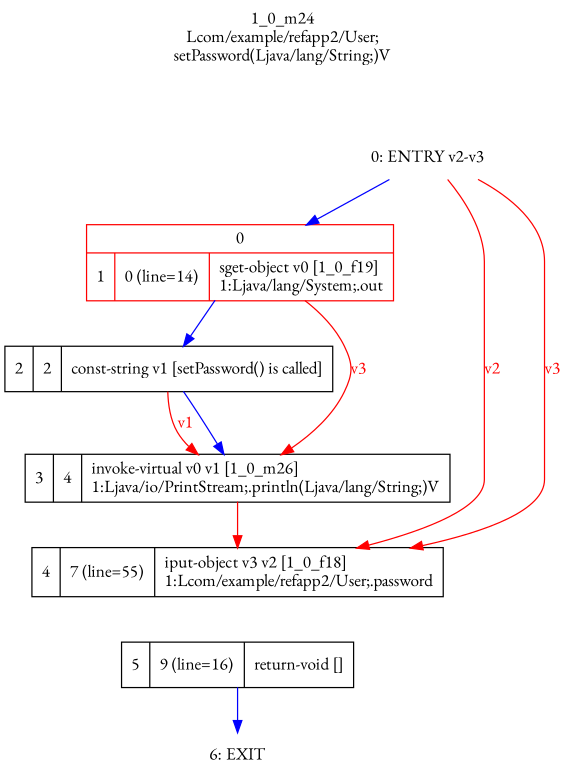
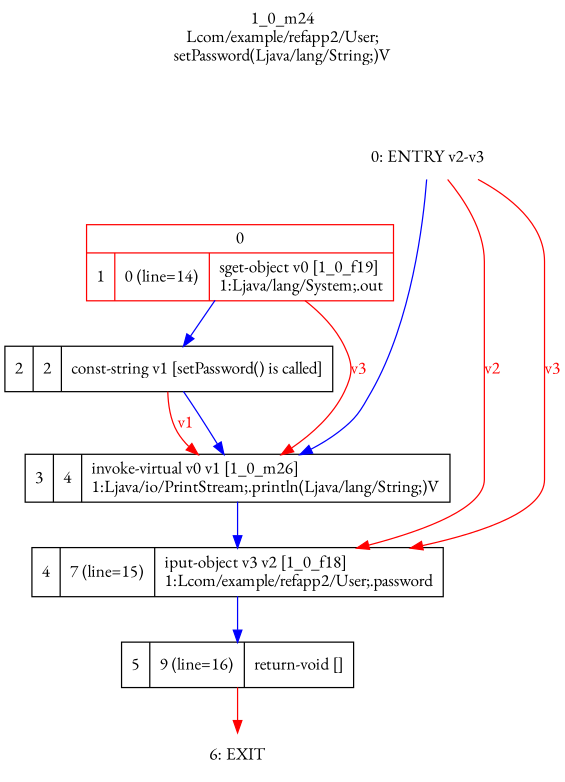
edge "0: ENTRY v2-v3" -> "0": now "0: ENTRY v2-v3" -> "3"
edge "3" -> "4": color red -> blue
node "4": text "7 (line=55)" -> "7 (line=15)"
edge "4" -> "5": added
edge "5" -> "6: EXIT": color blue -> red
